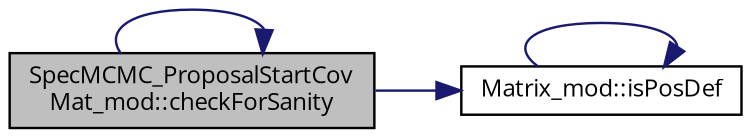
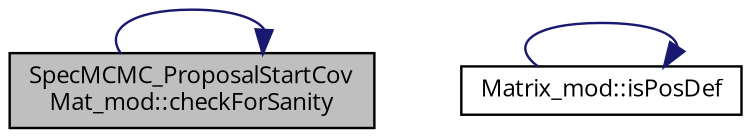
edge "SpecMCMC_ProposalStartCov Mat_mod::checkForSanity" -> "Matrix_mod::isPosDef": removed
